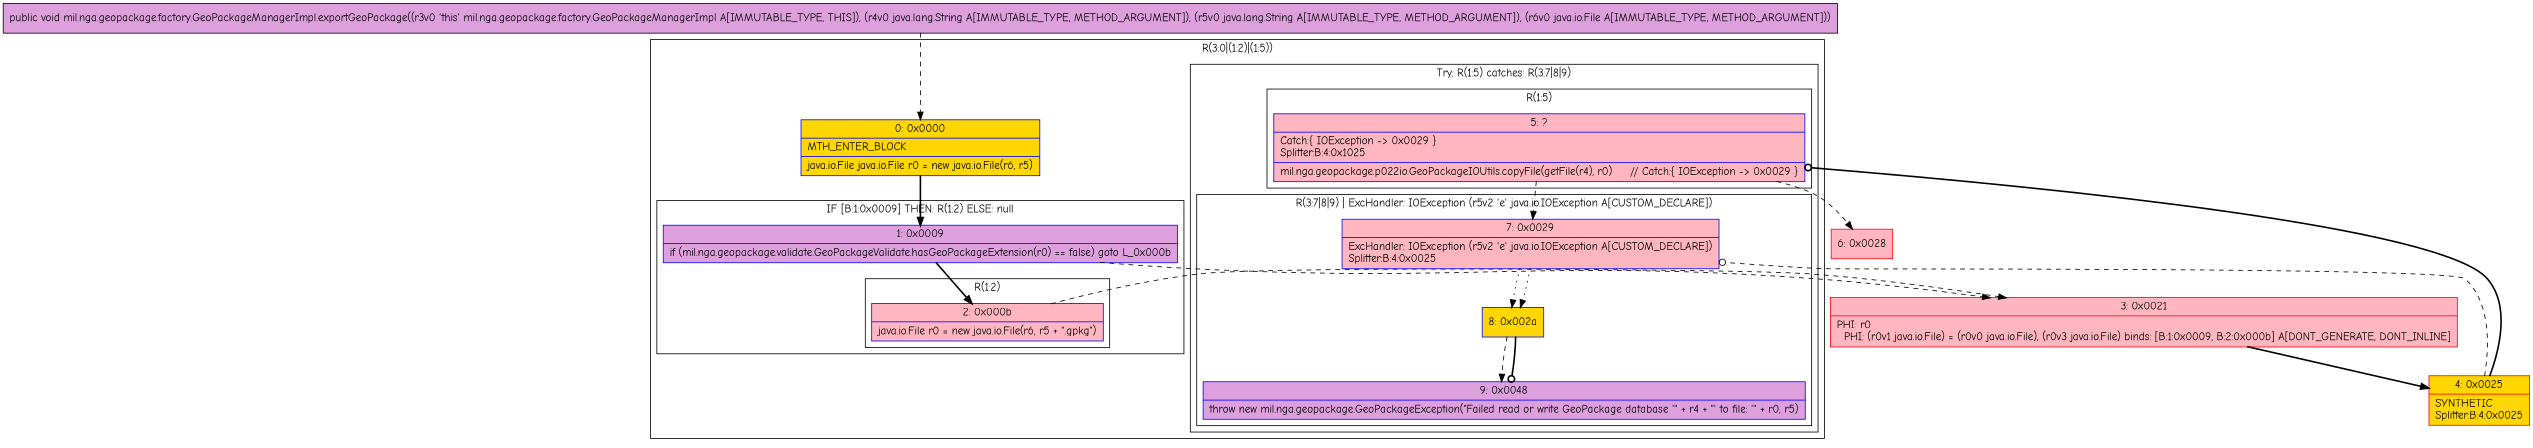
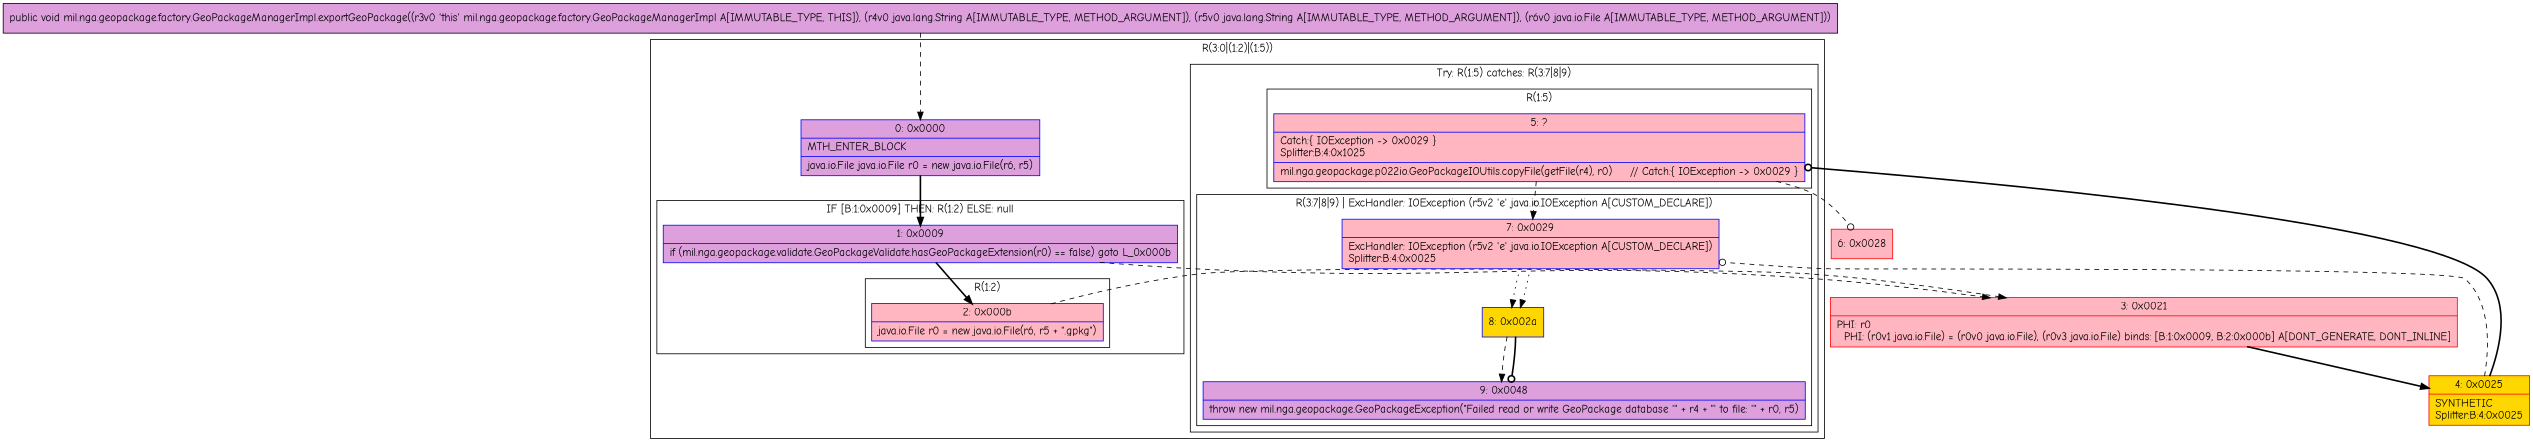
node "0: 0x0000": fillcolor gold -> plum
edge "5: ?" -> "6: 0x0028": arrowhead normal -> odot
